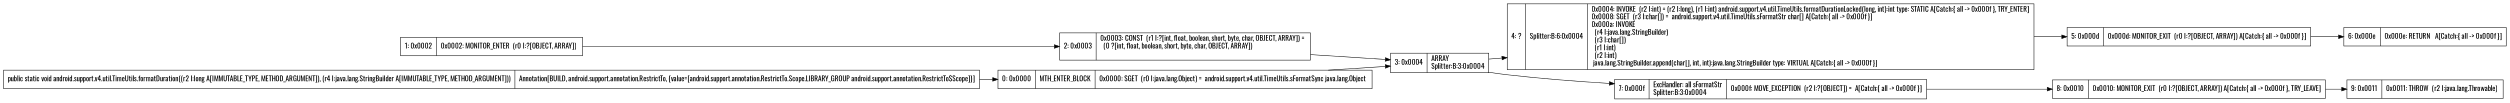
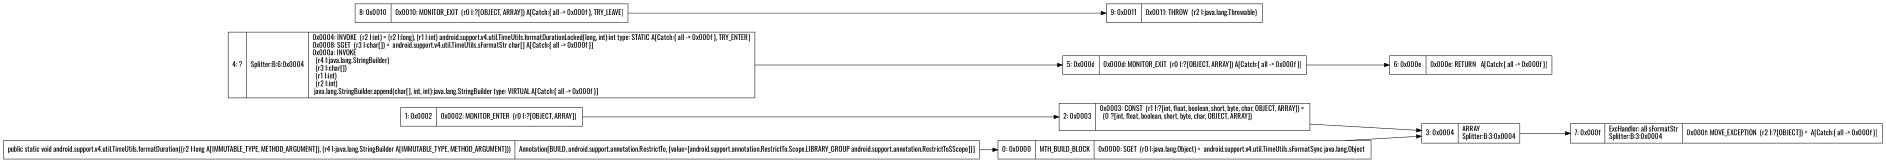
edge "3: 0x0004" -> "4: ?": removed
node "0: 0x0000": text "MTH_ENTER_BLOCK" -> "MTH_BUILD_BLOCK"
edge "7: 0x000f" -> "8: 0x0010": removed
